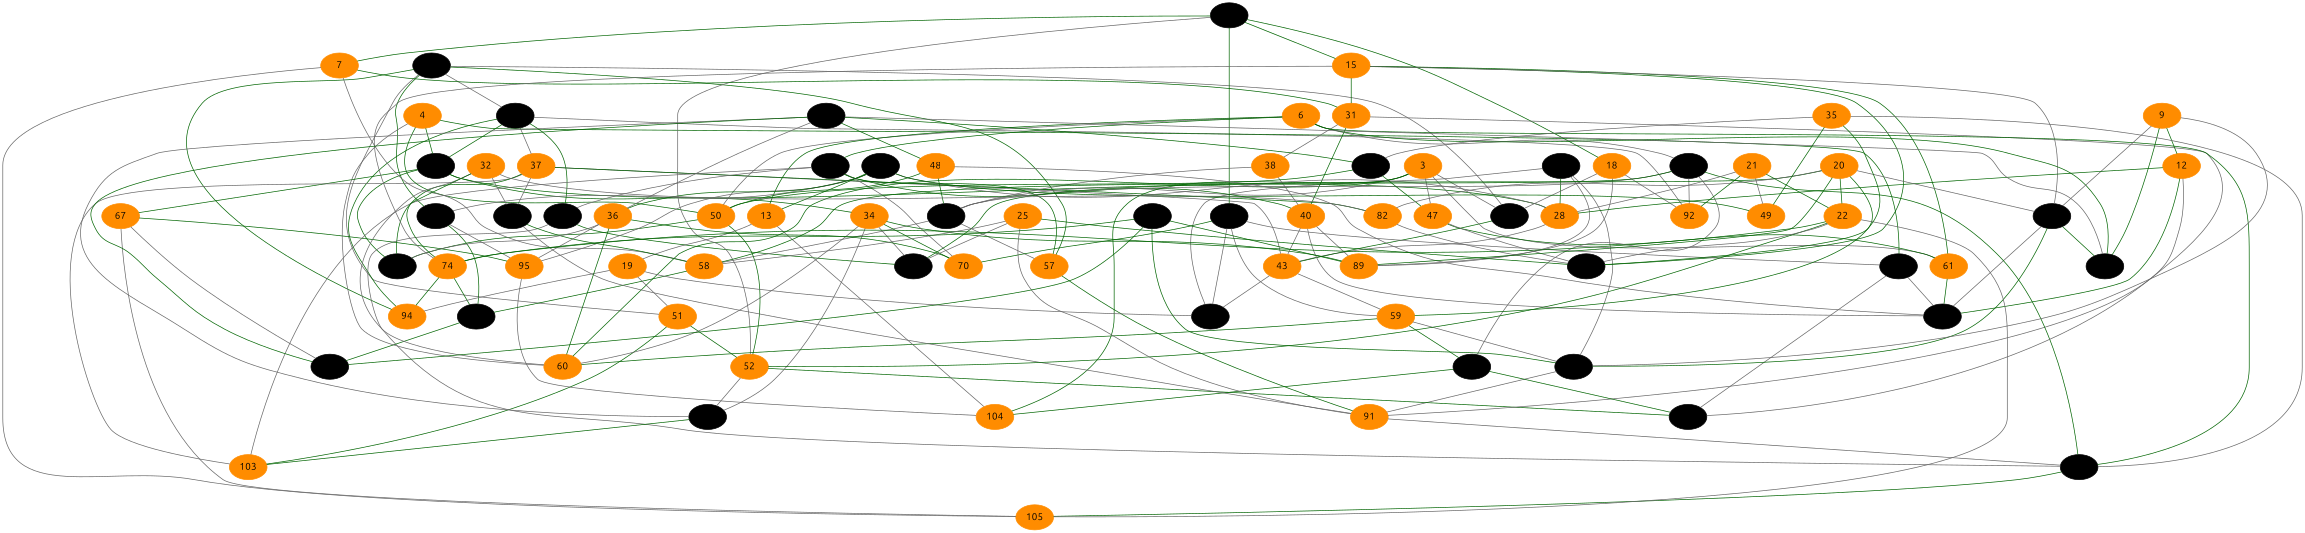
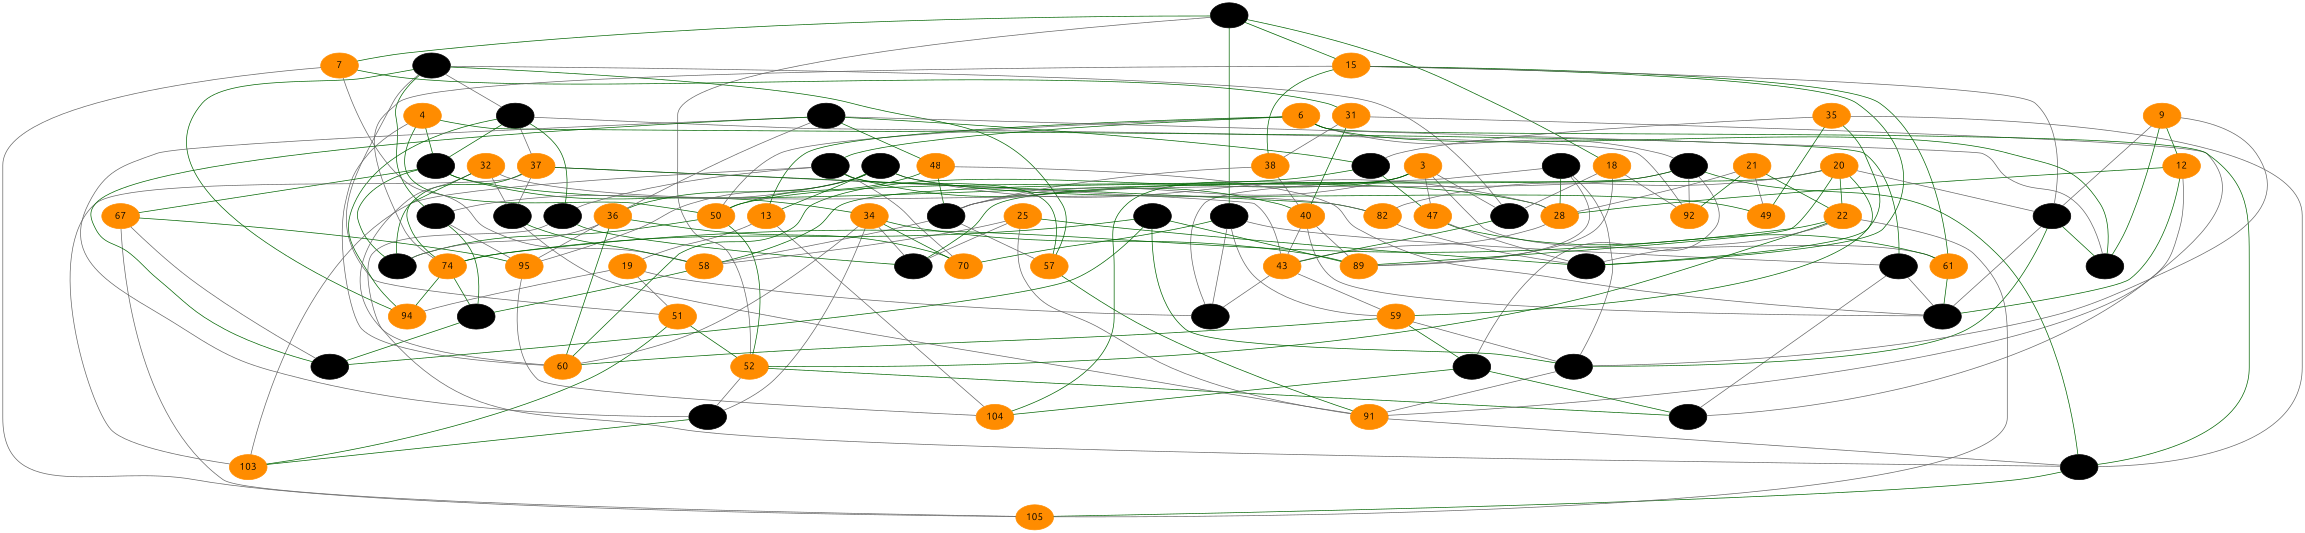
edge "15" -- "31": now "15" -- "38"
